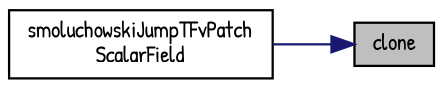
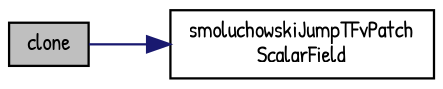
edge "smoluchowskiJumpTFvPatch ScalarField" -> "clone": reversed
